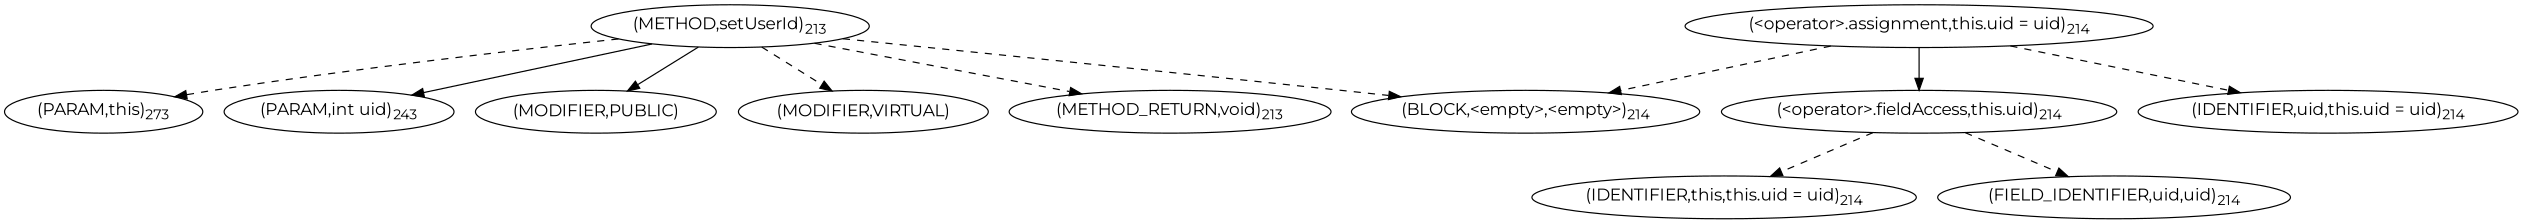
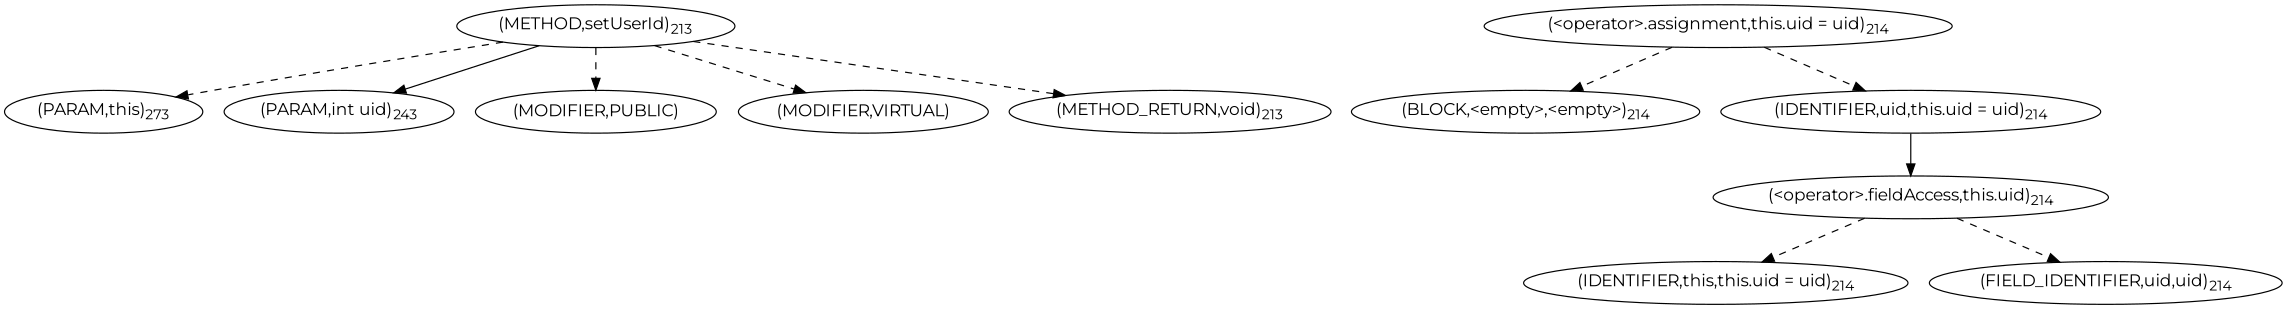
edge "(<operator>.assignment,this.uid = uid)" -> "(<operator>.fieldAccess,this.uid)": now "(IDENTIFIER,uid,this.uid = uid)" -> "(<operator>.fieldAccess,this.uid)"
edge "(METHOD,setUserId)" -> "(MODIFIER,PUBLIC)": style solid -> dashed
edge "(METHOD,setUserId)" -> "(BLOCK,<empty>,<empty>)": removed
